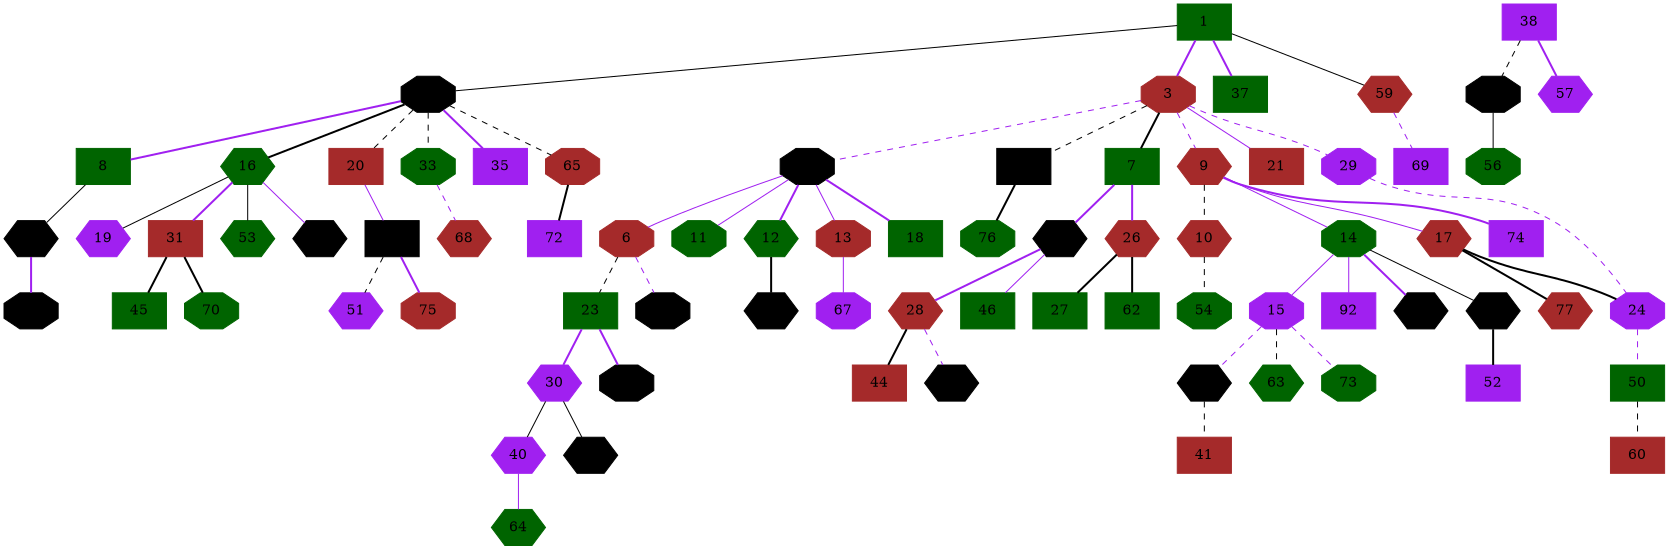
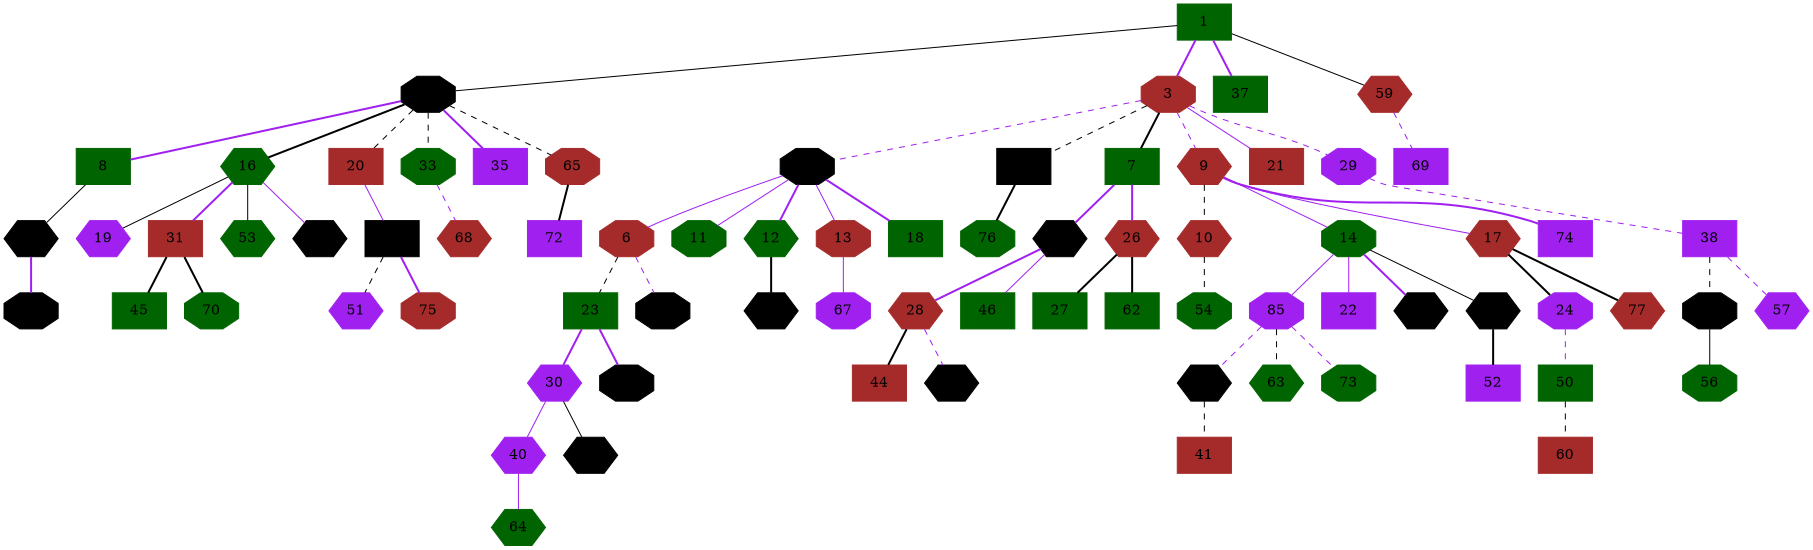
edge "38" -- "57": style bold -> dashed
edge "29" -- "24": now "29" -- "38"
node "15": label "15" -> "85"
node "92": label "92" -> "22"
edge "30" -- "40": color black -> purple
